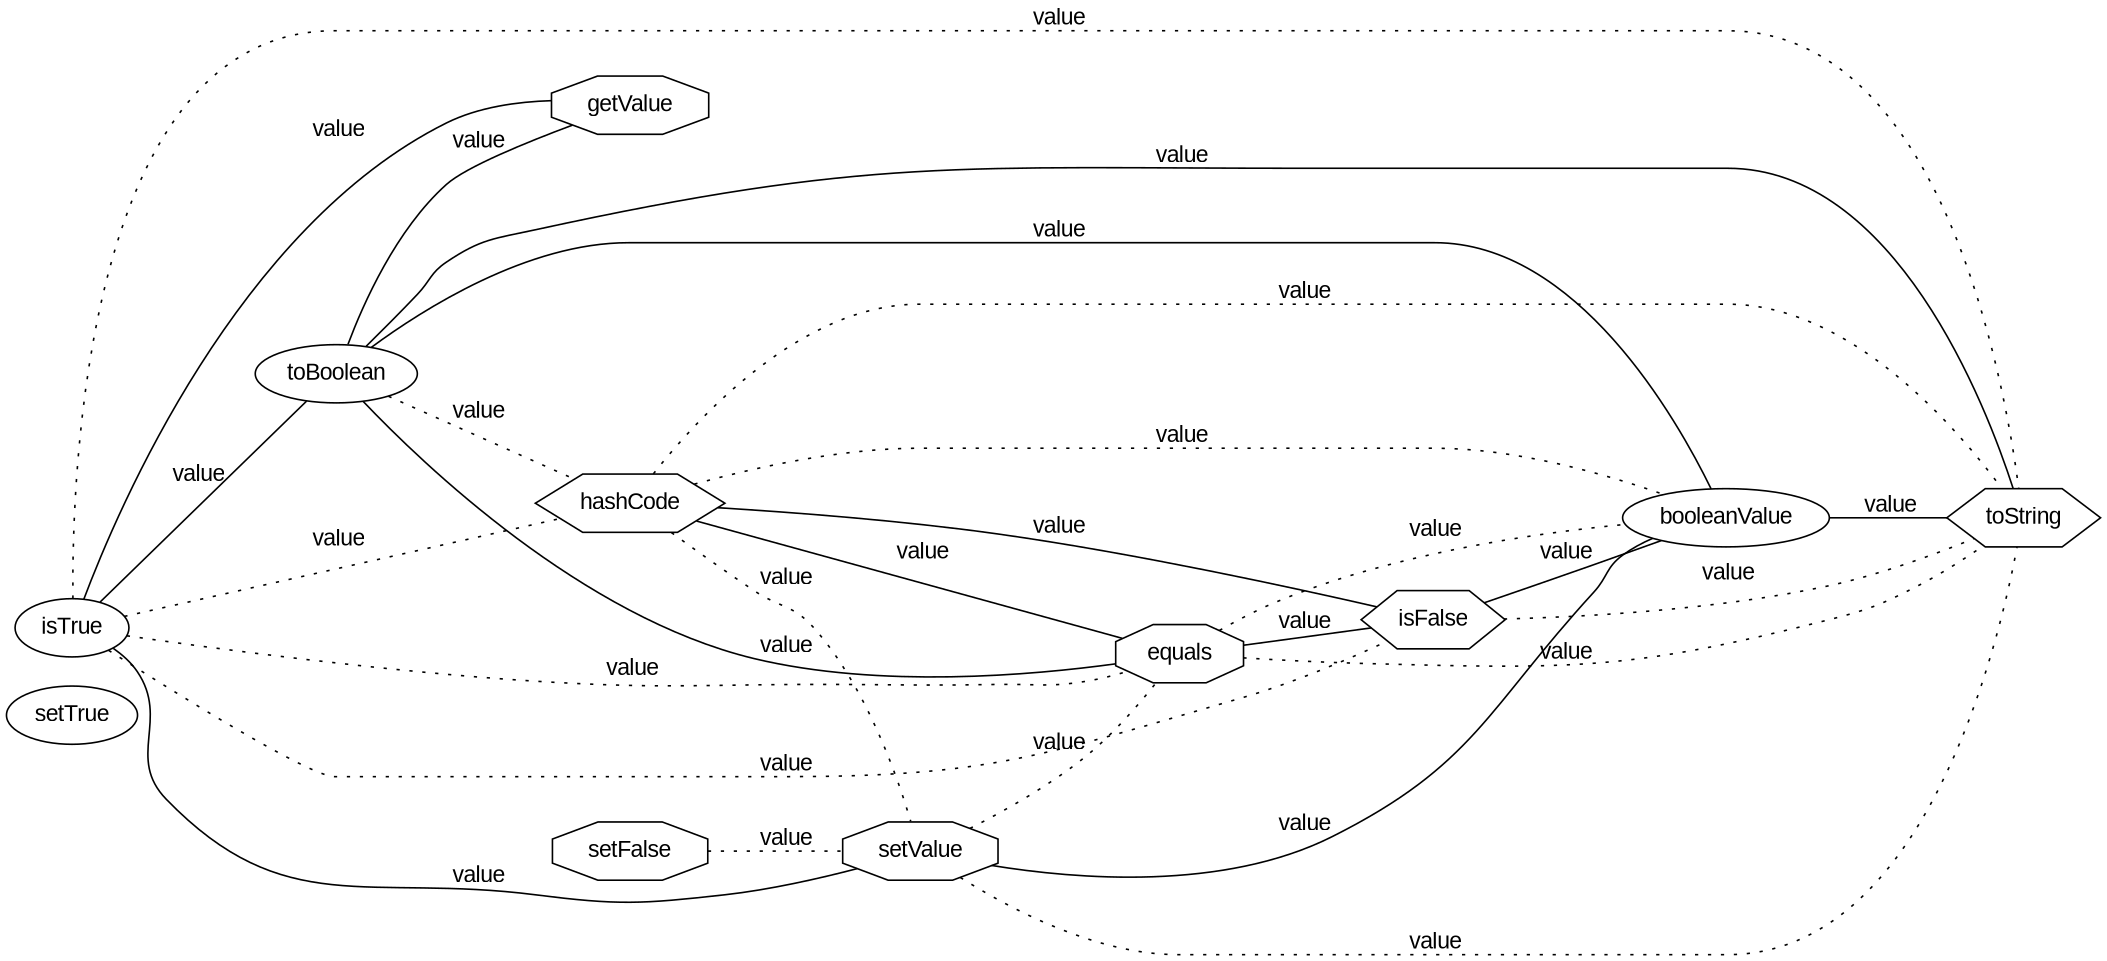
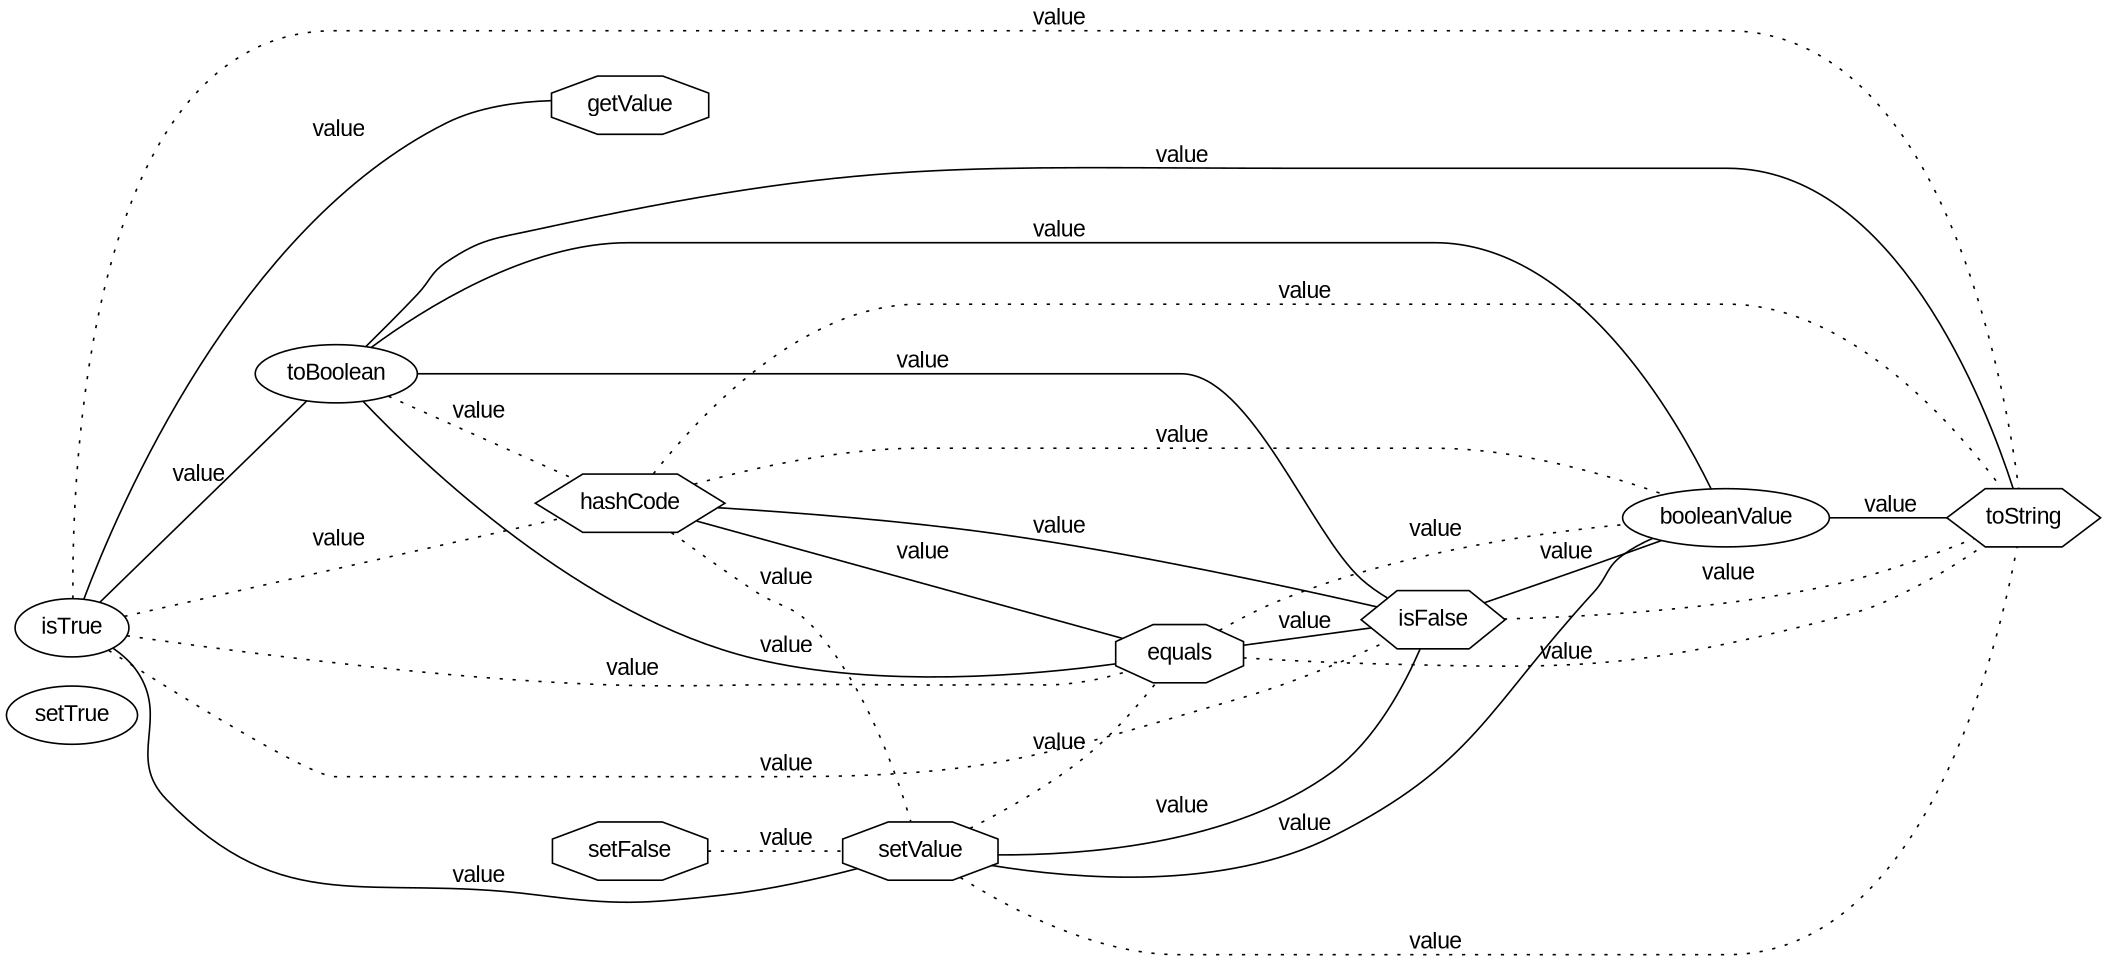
edge "getValue" -- "toBoolean": now "isFalse" -- "toBoolean"
edge "isFalse" -- "setValue": added, label "value"
